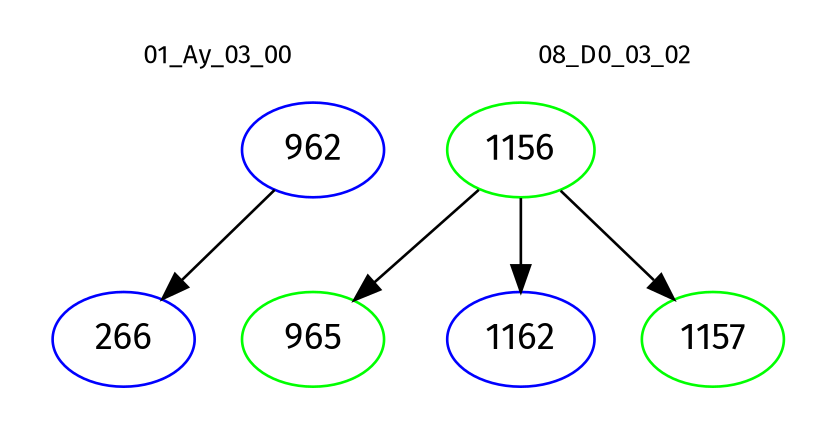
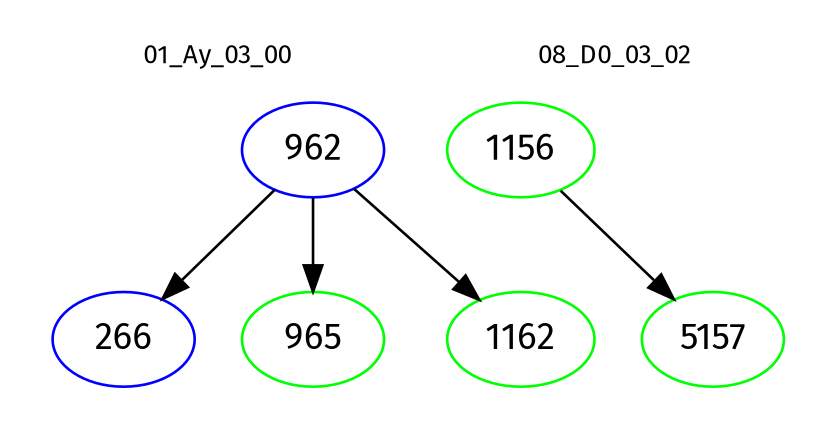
edge "1156" -> "965": now "962" -> "965"
edge "1156" -> "1162": now "962" -> "1162"
node "1162": color blue -> green
node "1157": label "1157" -> "5157"
